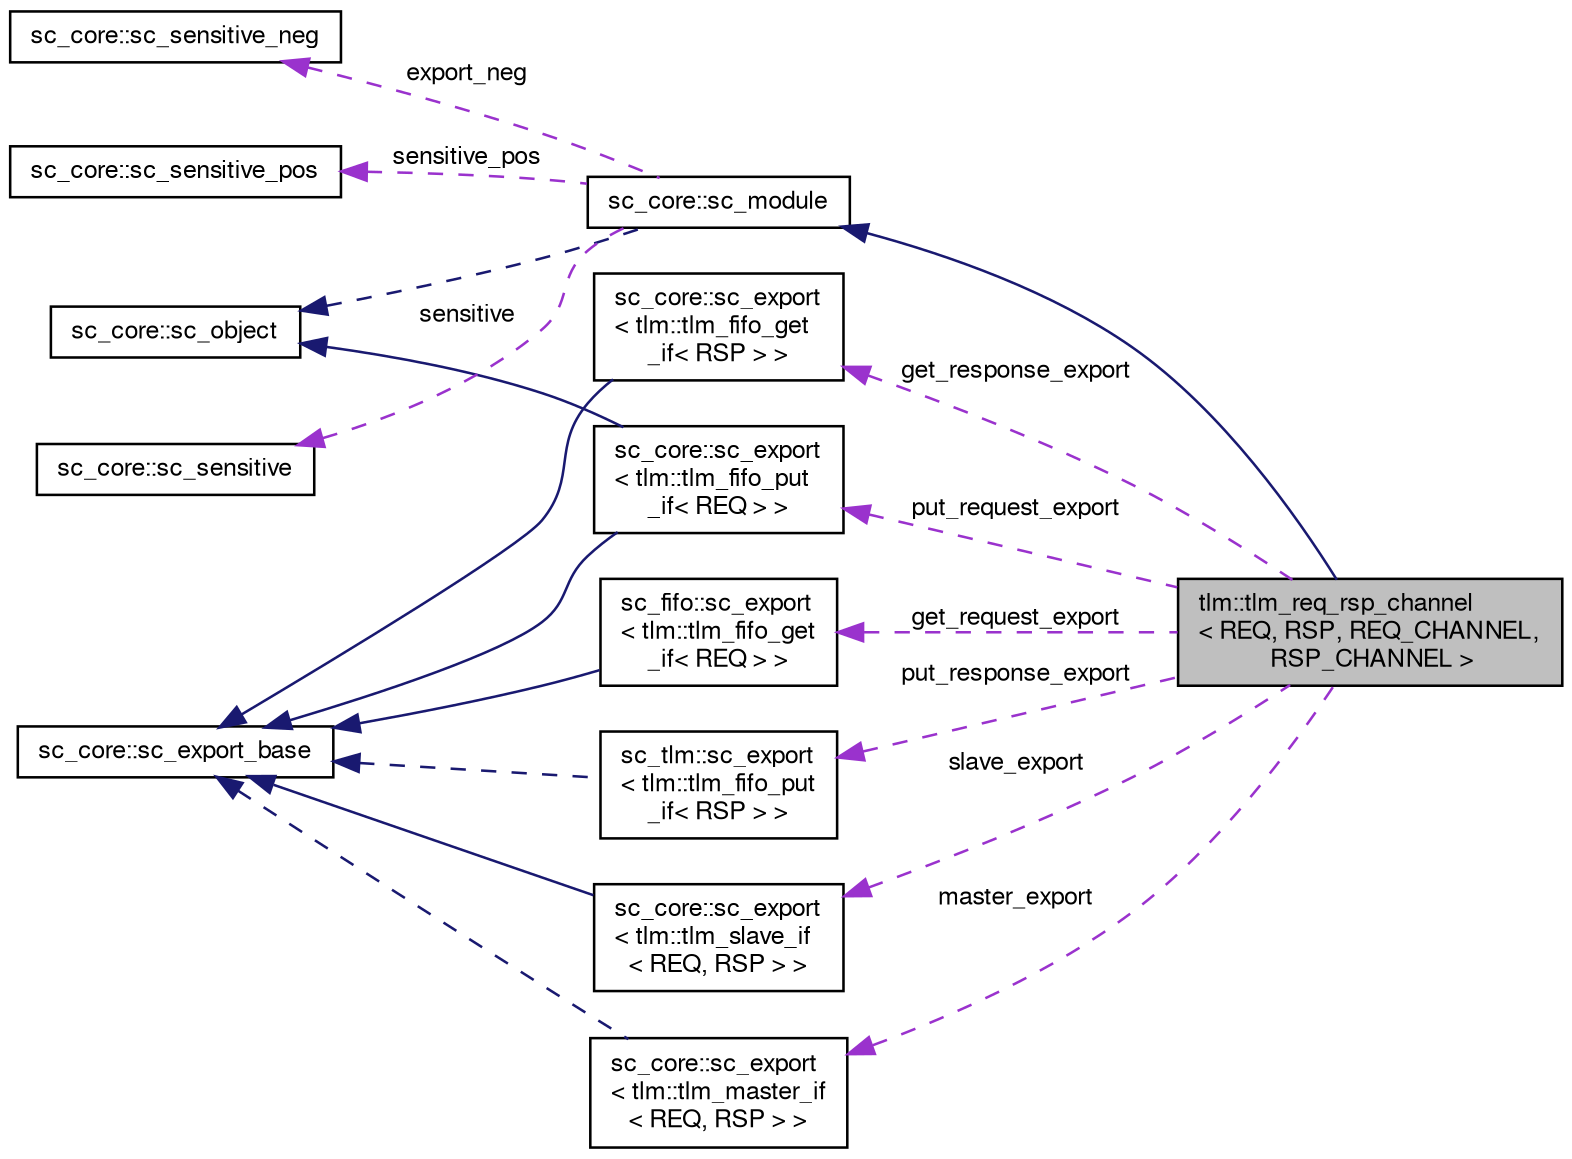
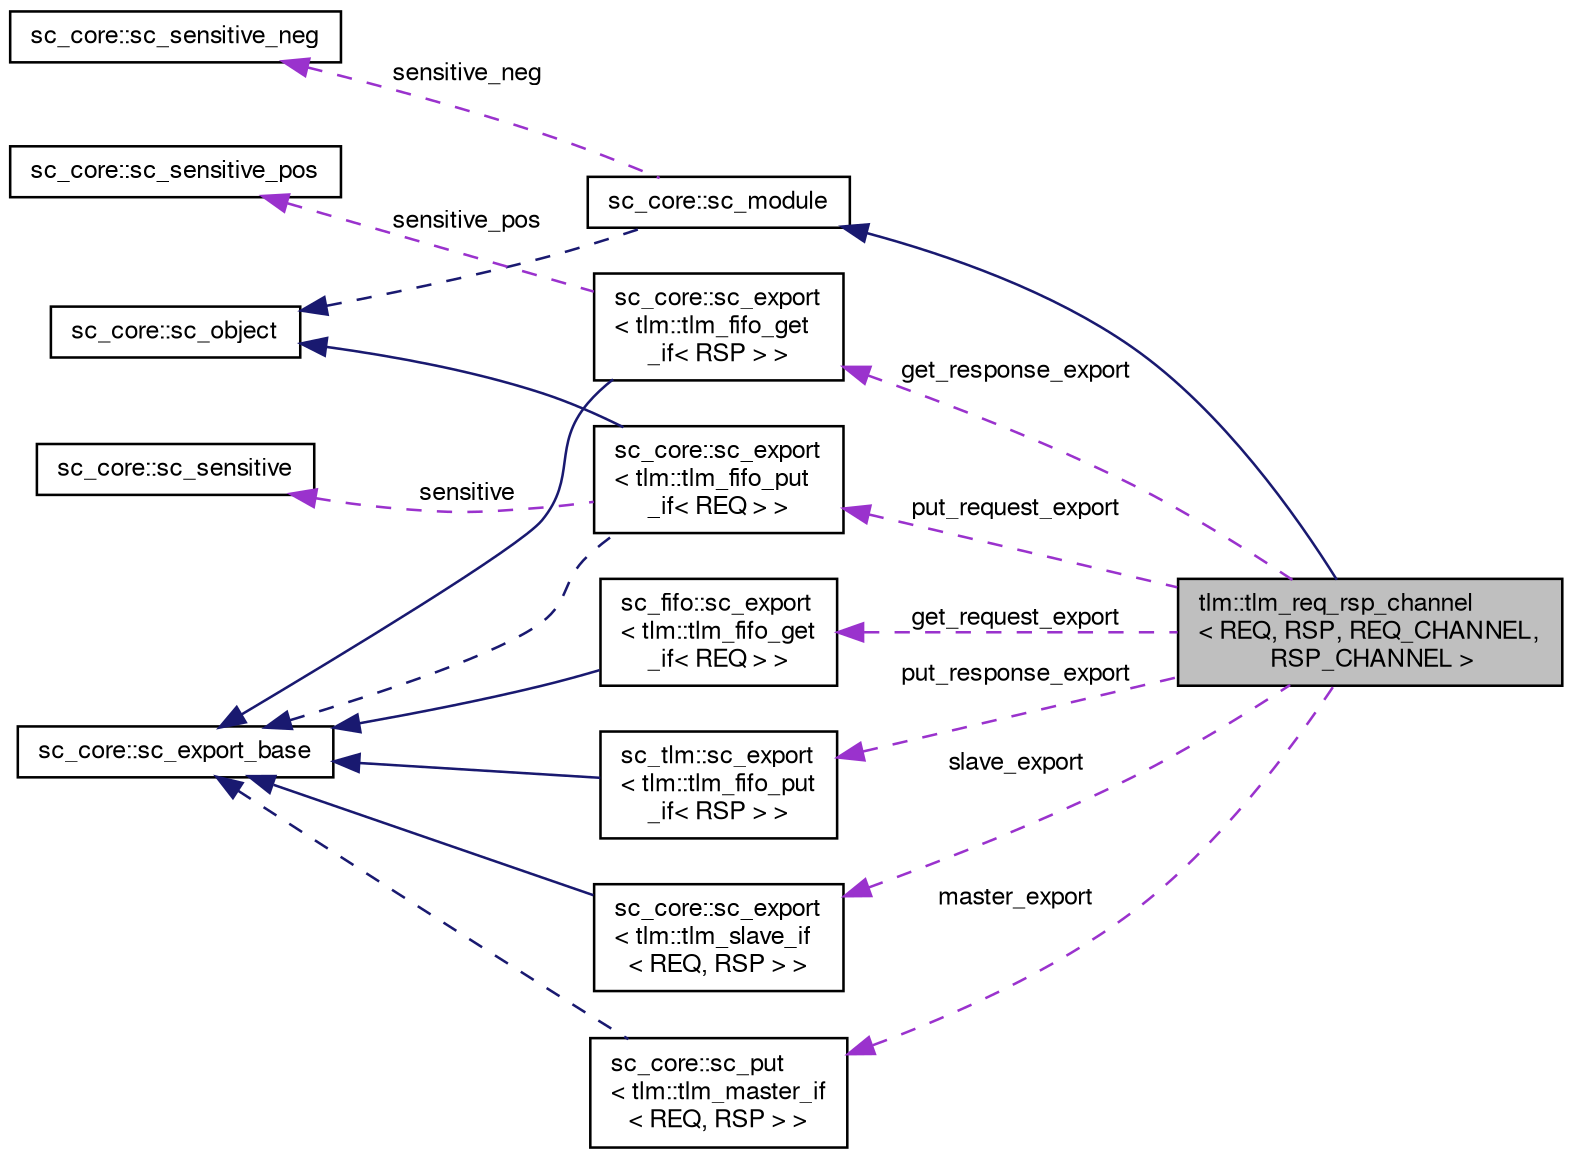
edge "sc_core::sc_module" -> "sc_core::sc_sensitive_neg": label " export_neg" -> " sensitive_neg"
edge "sc_core::sc_module" -> "sc_core::sc_sensitive_pos": now "sc_core::sc_export < tlm::tlm_fifo_get _if< RSP > >" -> "sc_core::sc_sensitive_pos"
edge "sc_core::sc_module" -> "sc_core::sc_sensitive": now "sc_core::sc_export < tlm::tlm_fifo_put _if< REQ > >" -> "sc_core::sc_sensitive"
edge "sc_core::sc_export < tlm::tlm_fifo_put _if< REQ > >" -> "sc_core::sc_export_base": style solid -> dashed
edge "sc_tlm::sc_export < tlm::tlm_fifo_put _if< RSP > >" -> "sc_core::sc_export_base": style dashed -> solid
node "sc_core::sc_export < tlm::tlm_master_if < REQ, RSP > >": label "sc_core::sc_export < tlm::tlm_master_if < REQ, RSP > >" -> "sc_core::sc_put < tlm::tlm_master_if < REQ, RSP > >"
